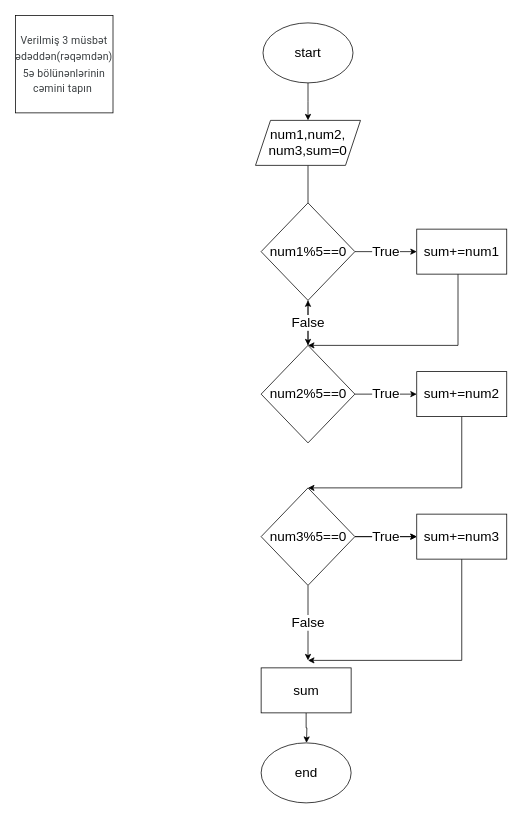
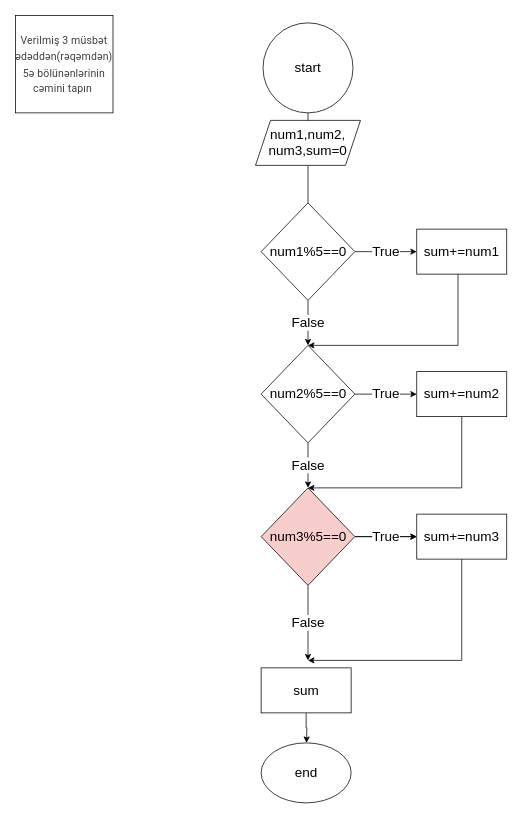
node "start": size 90x60 -> 90x90
edge "num2%5==0" -> "num1%5==0": now "num2%5==0" -> "num3%5==0"
node "num3%5==0": fillcolor #ffffff -> #f8cecc
